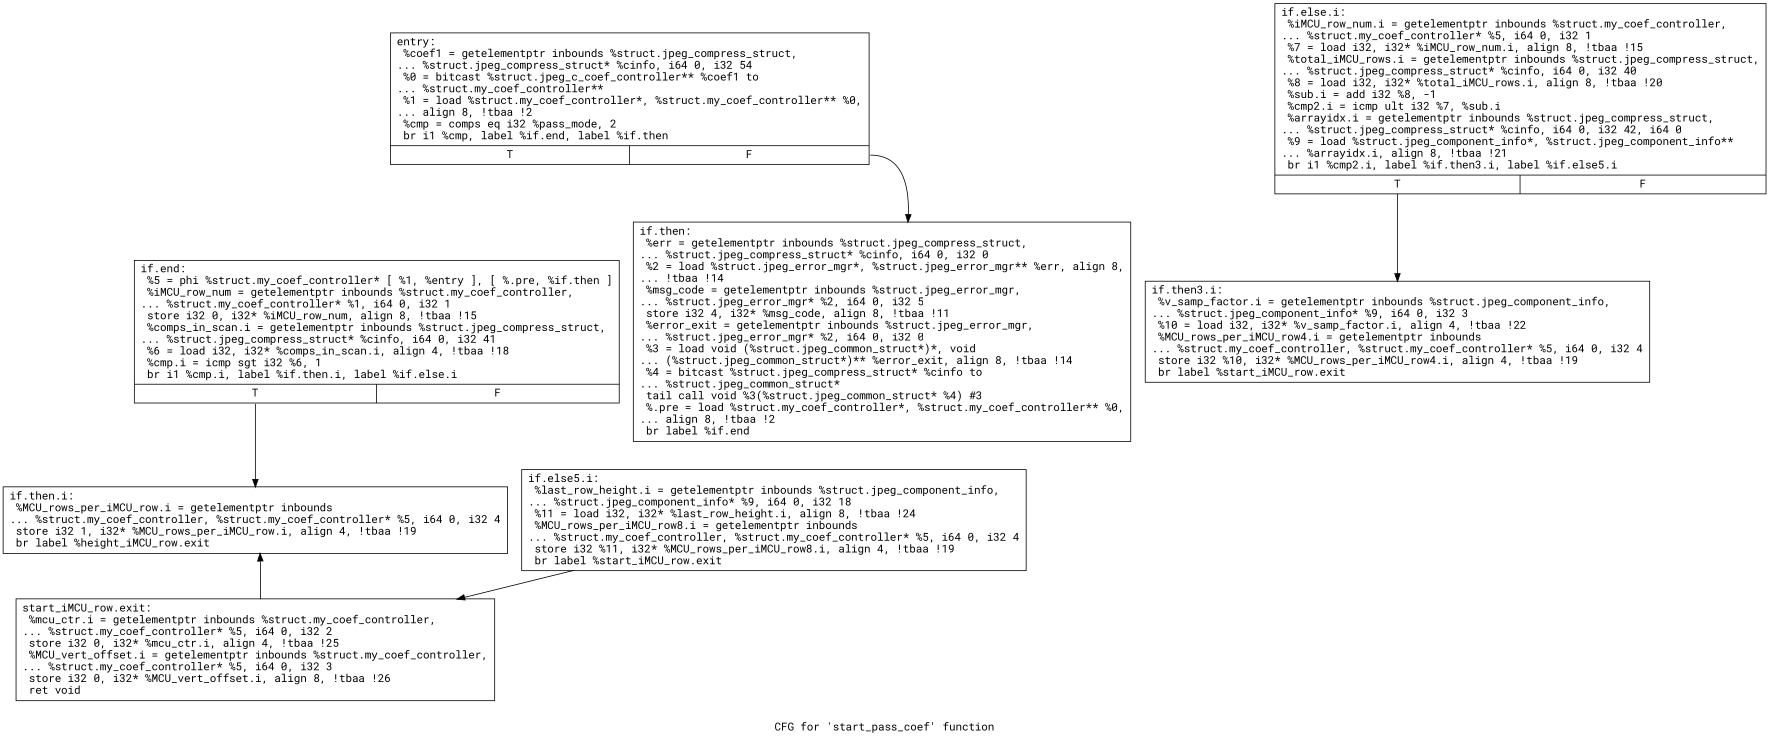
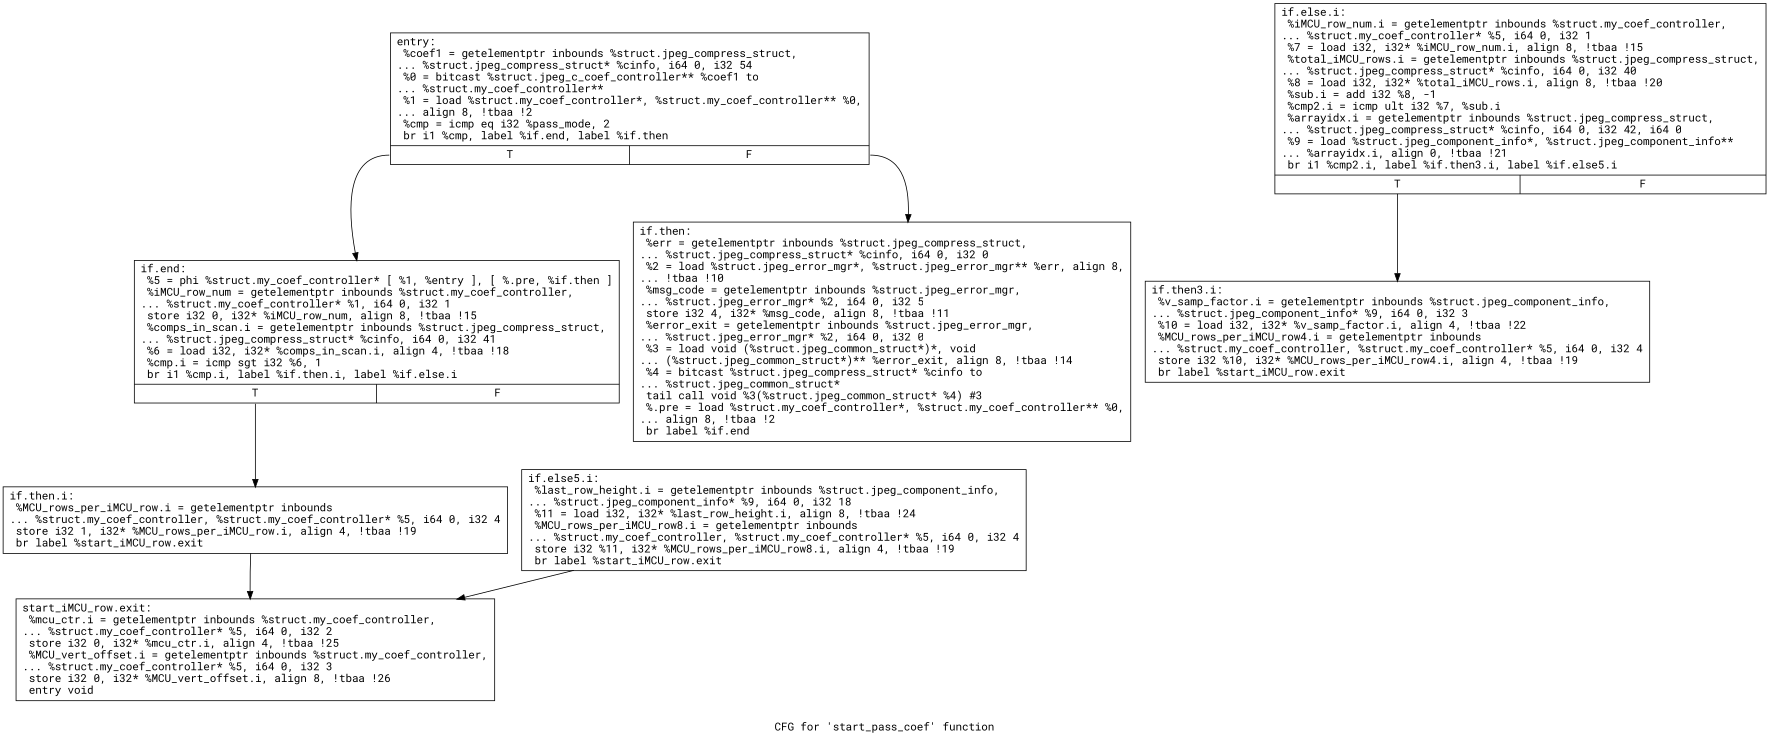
node "entry:": text "%cmp = comps eq i32 %pass_mode, 2" -> "%cmp = icmp eq i32 %pass_mode, 2"
node "if.else.i:": text "... %arrayidx.i, align 8, !tbaa !21" -> "... %arrayidx.i, align 0, !tbaa !21"
edge "entry:" -> "if.end:": added
node "if.then:": text "... !tbaa !14" -> "... !tbaa !10"
node "if.then.i:": text "br label %height_iMCU_row.exit" -> "br label %start_iMCU_row.exit"
edge "start_iMCU_row.exit:" -> "if.then.i:": reversed
node "start_iMCU_row.exit:": text "ret void" -> "entry void"
